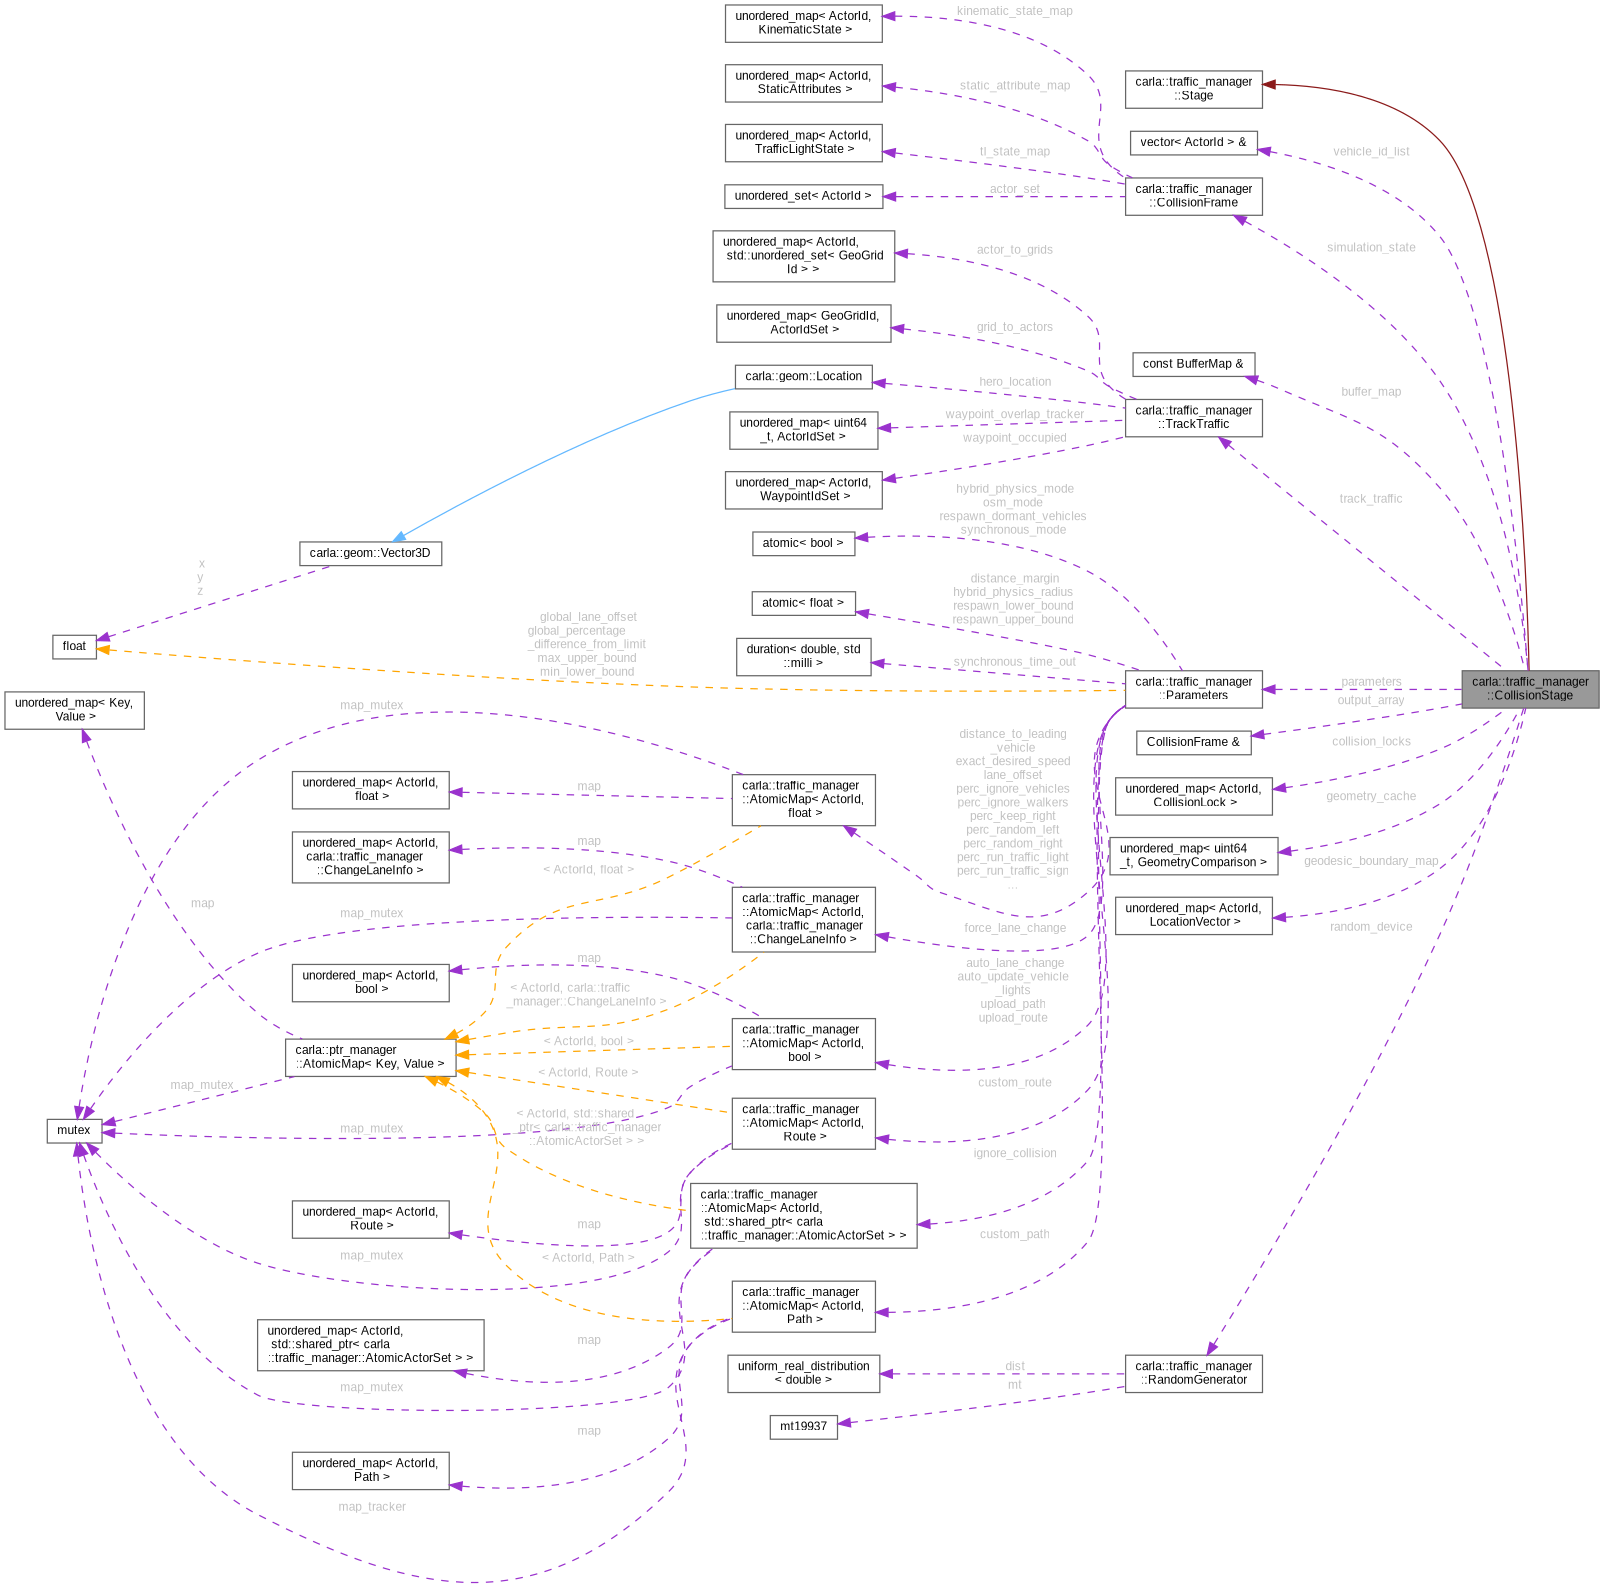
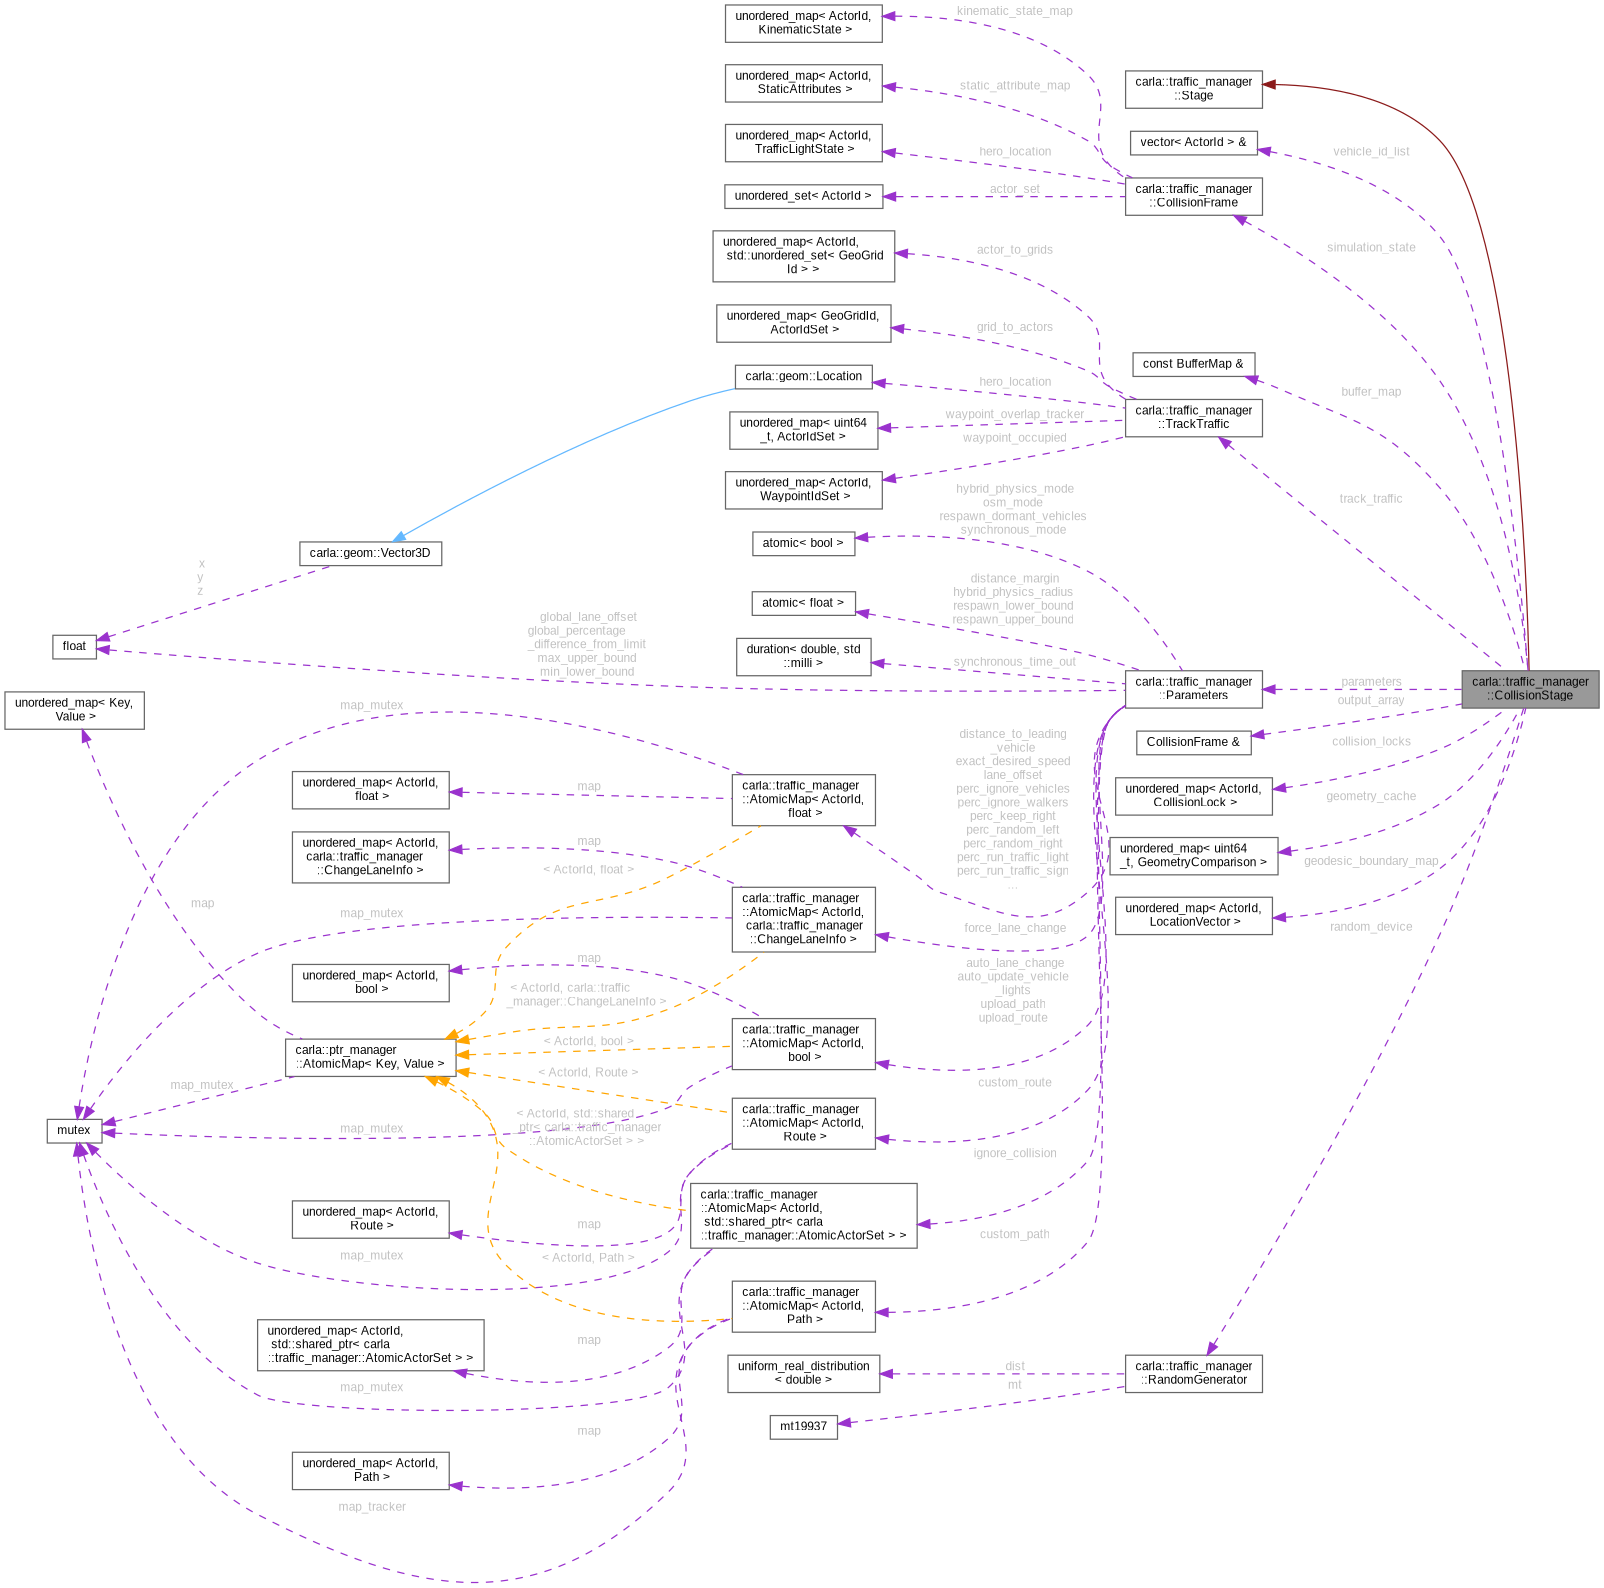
edge "carla::traffic_manager ::CollisionFrame" -> "unordered_map< ActorId, TrafficLightState >": label " tl_state_map" -> " hero_location"
edge "carla::traffic_manager ::Parameters" -> "float": color orange -> darkorchid3
